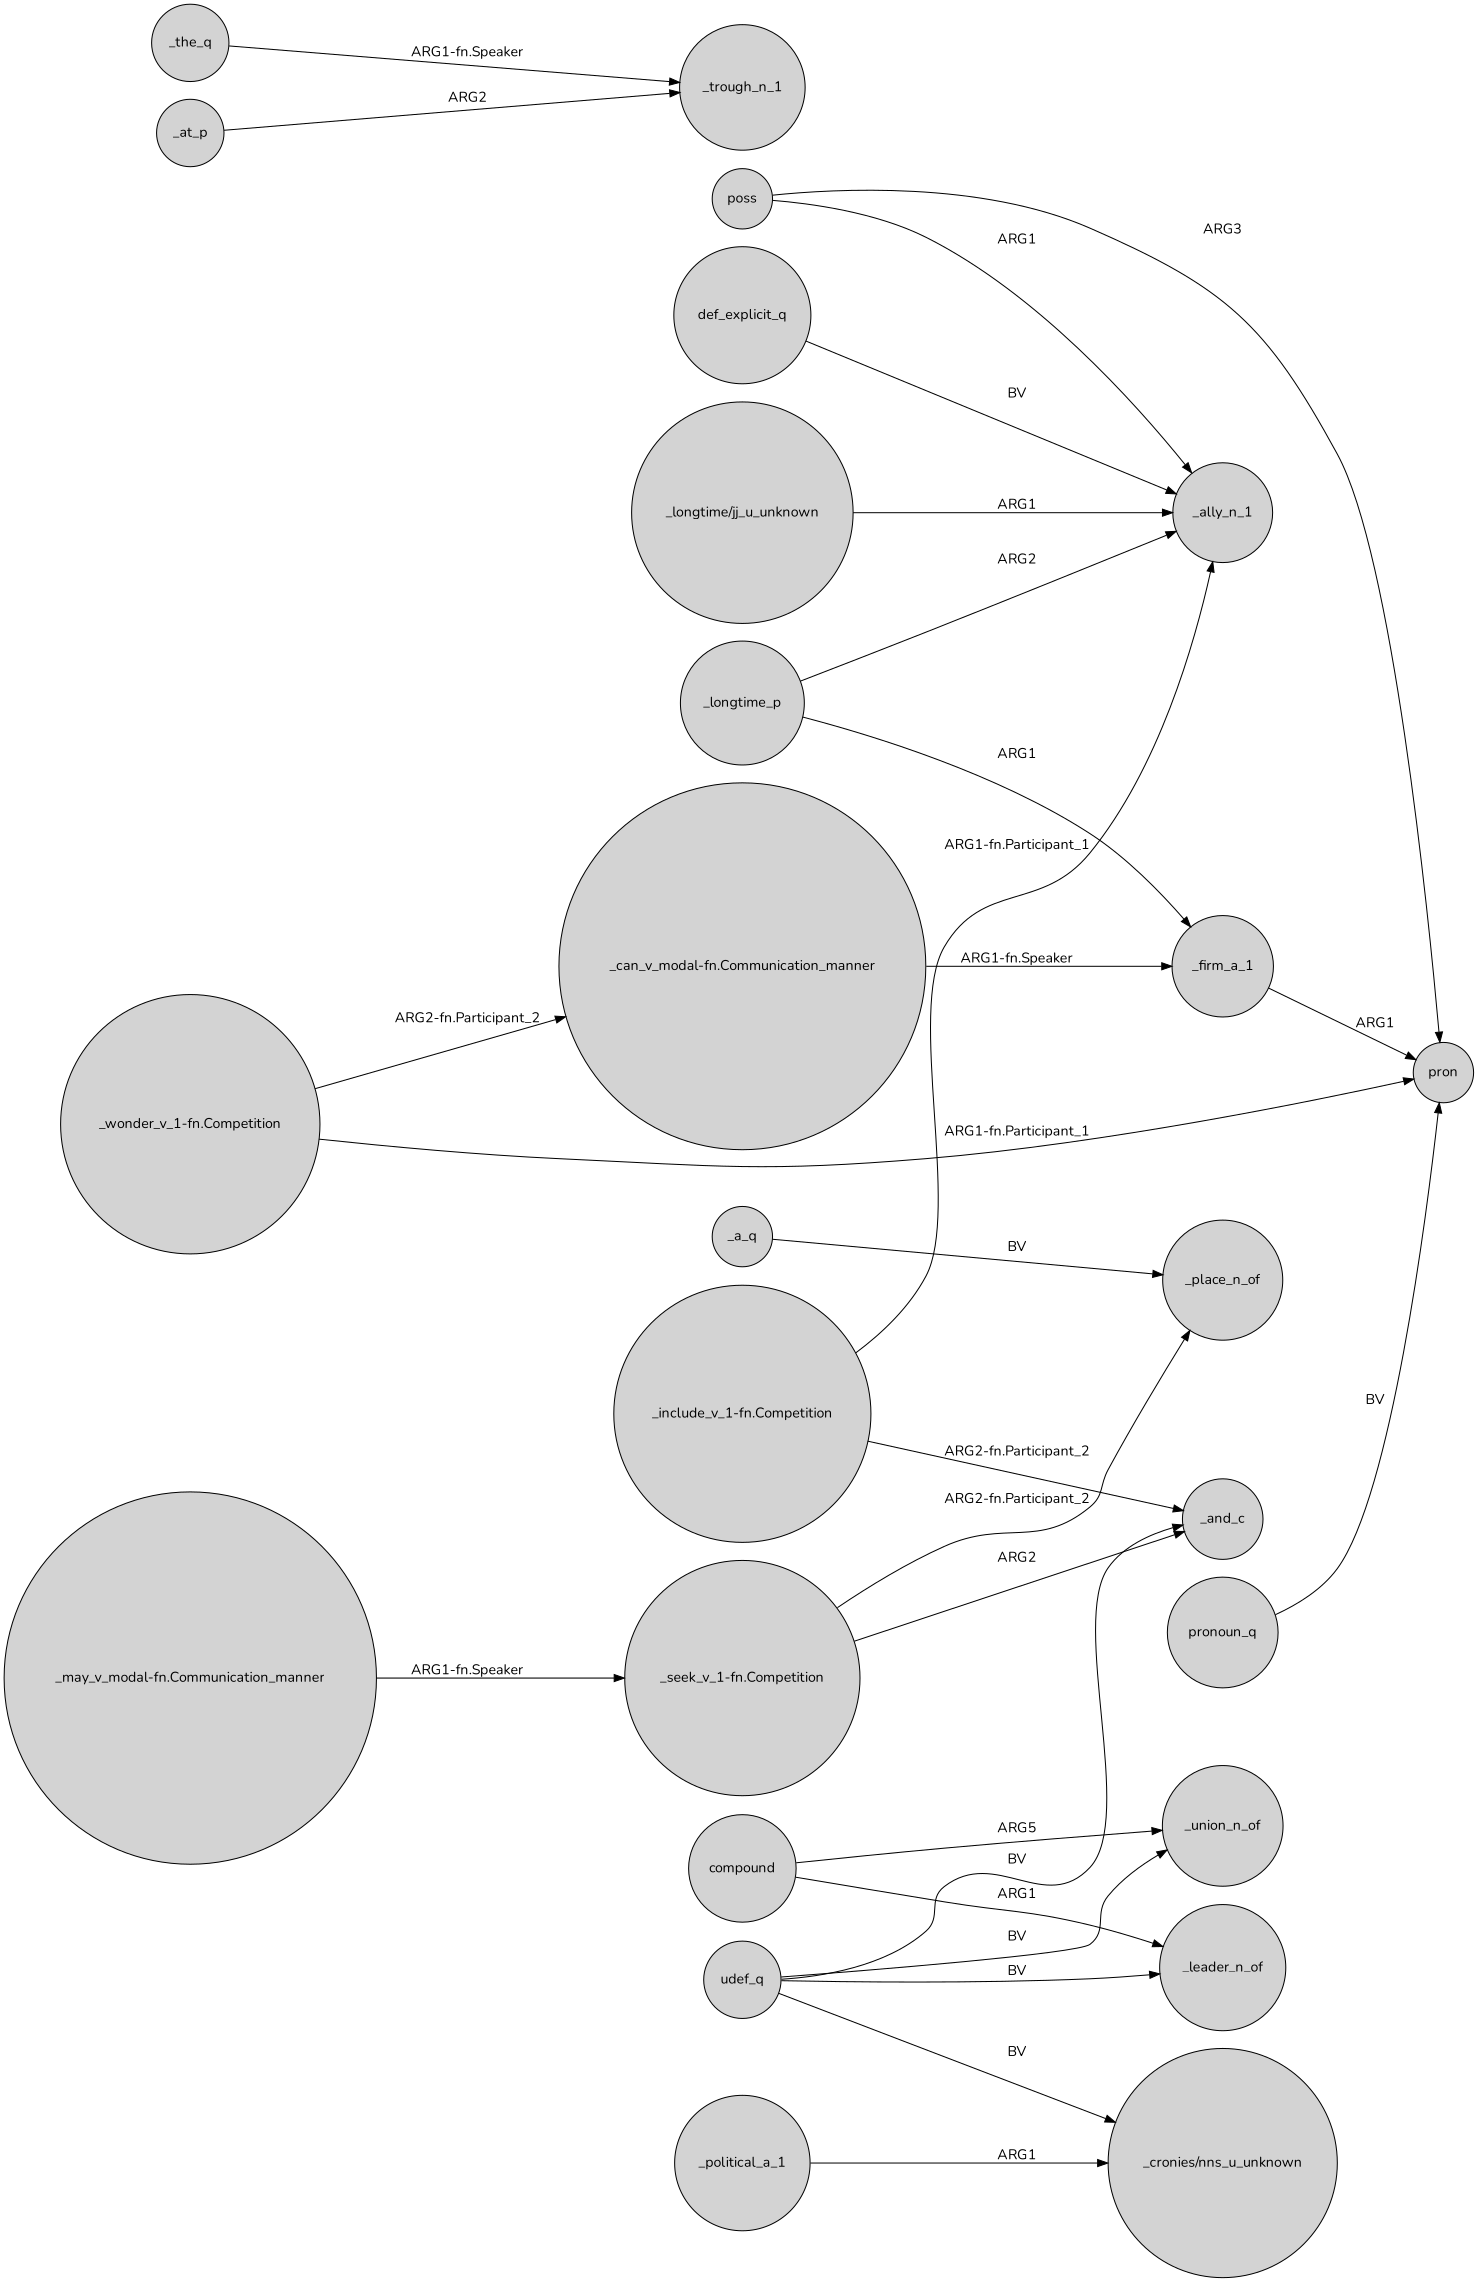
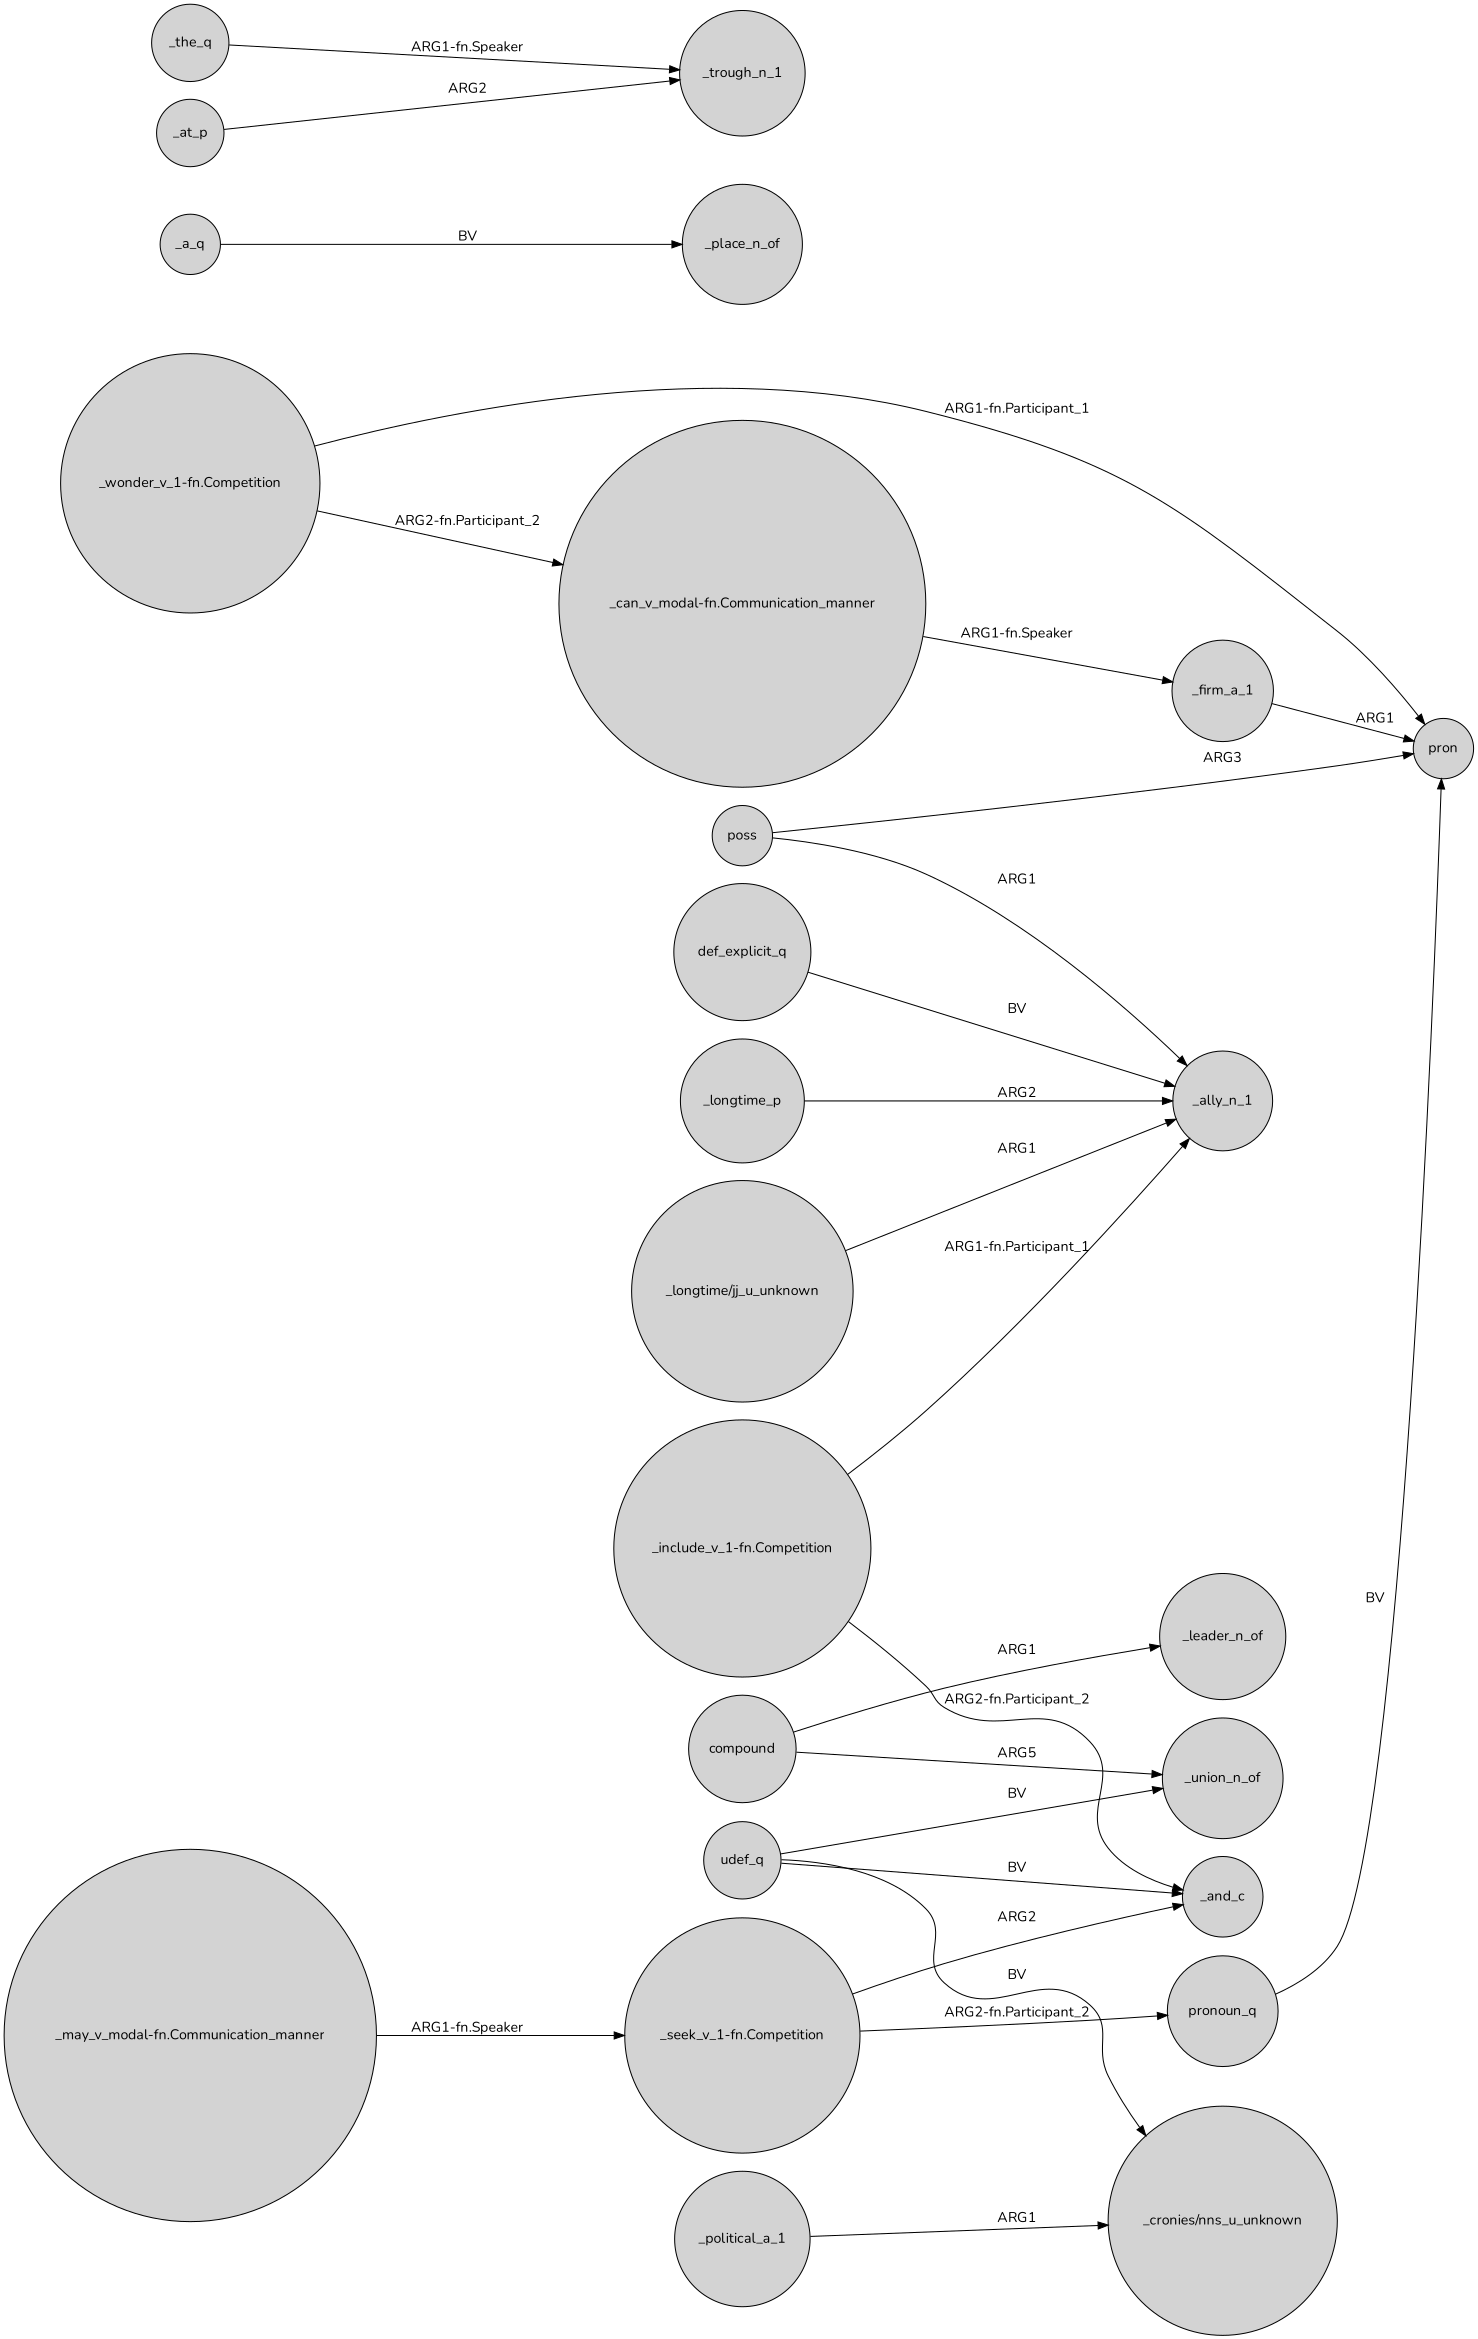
edge "_longtime_p" -> "_firm_a_1": removed, label "ARG1"
edge "_seek_v_1-fn.Competition" -> "_place_n_of": now "_seek_v_1-fn.Competition" -> "pronoun_q"
edge "udef_q" -> "_leader_n_of": removed, label "BV"
